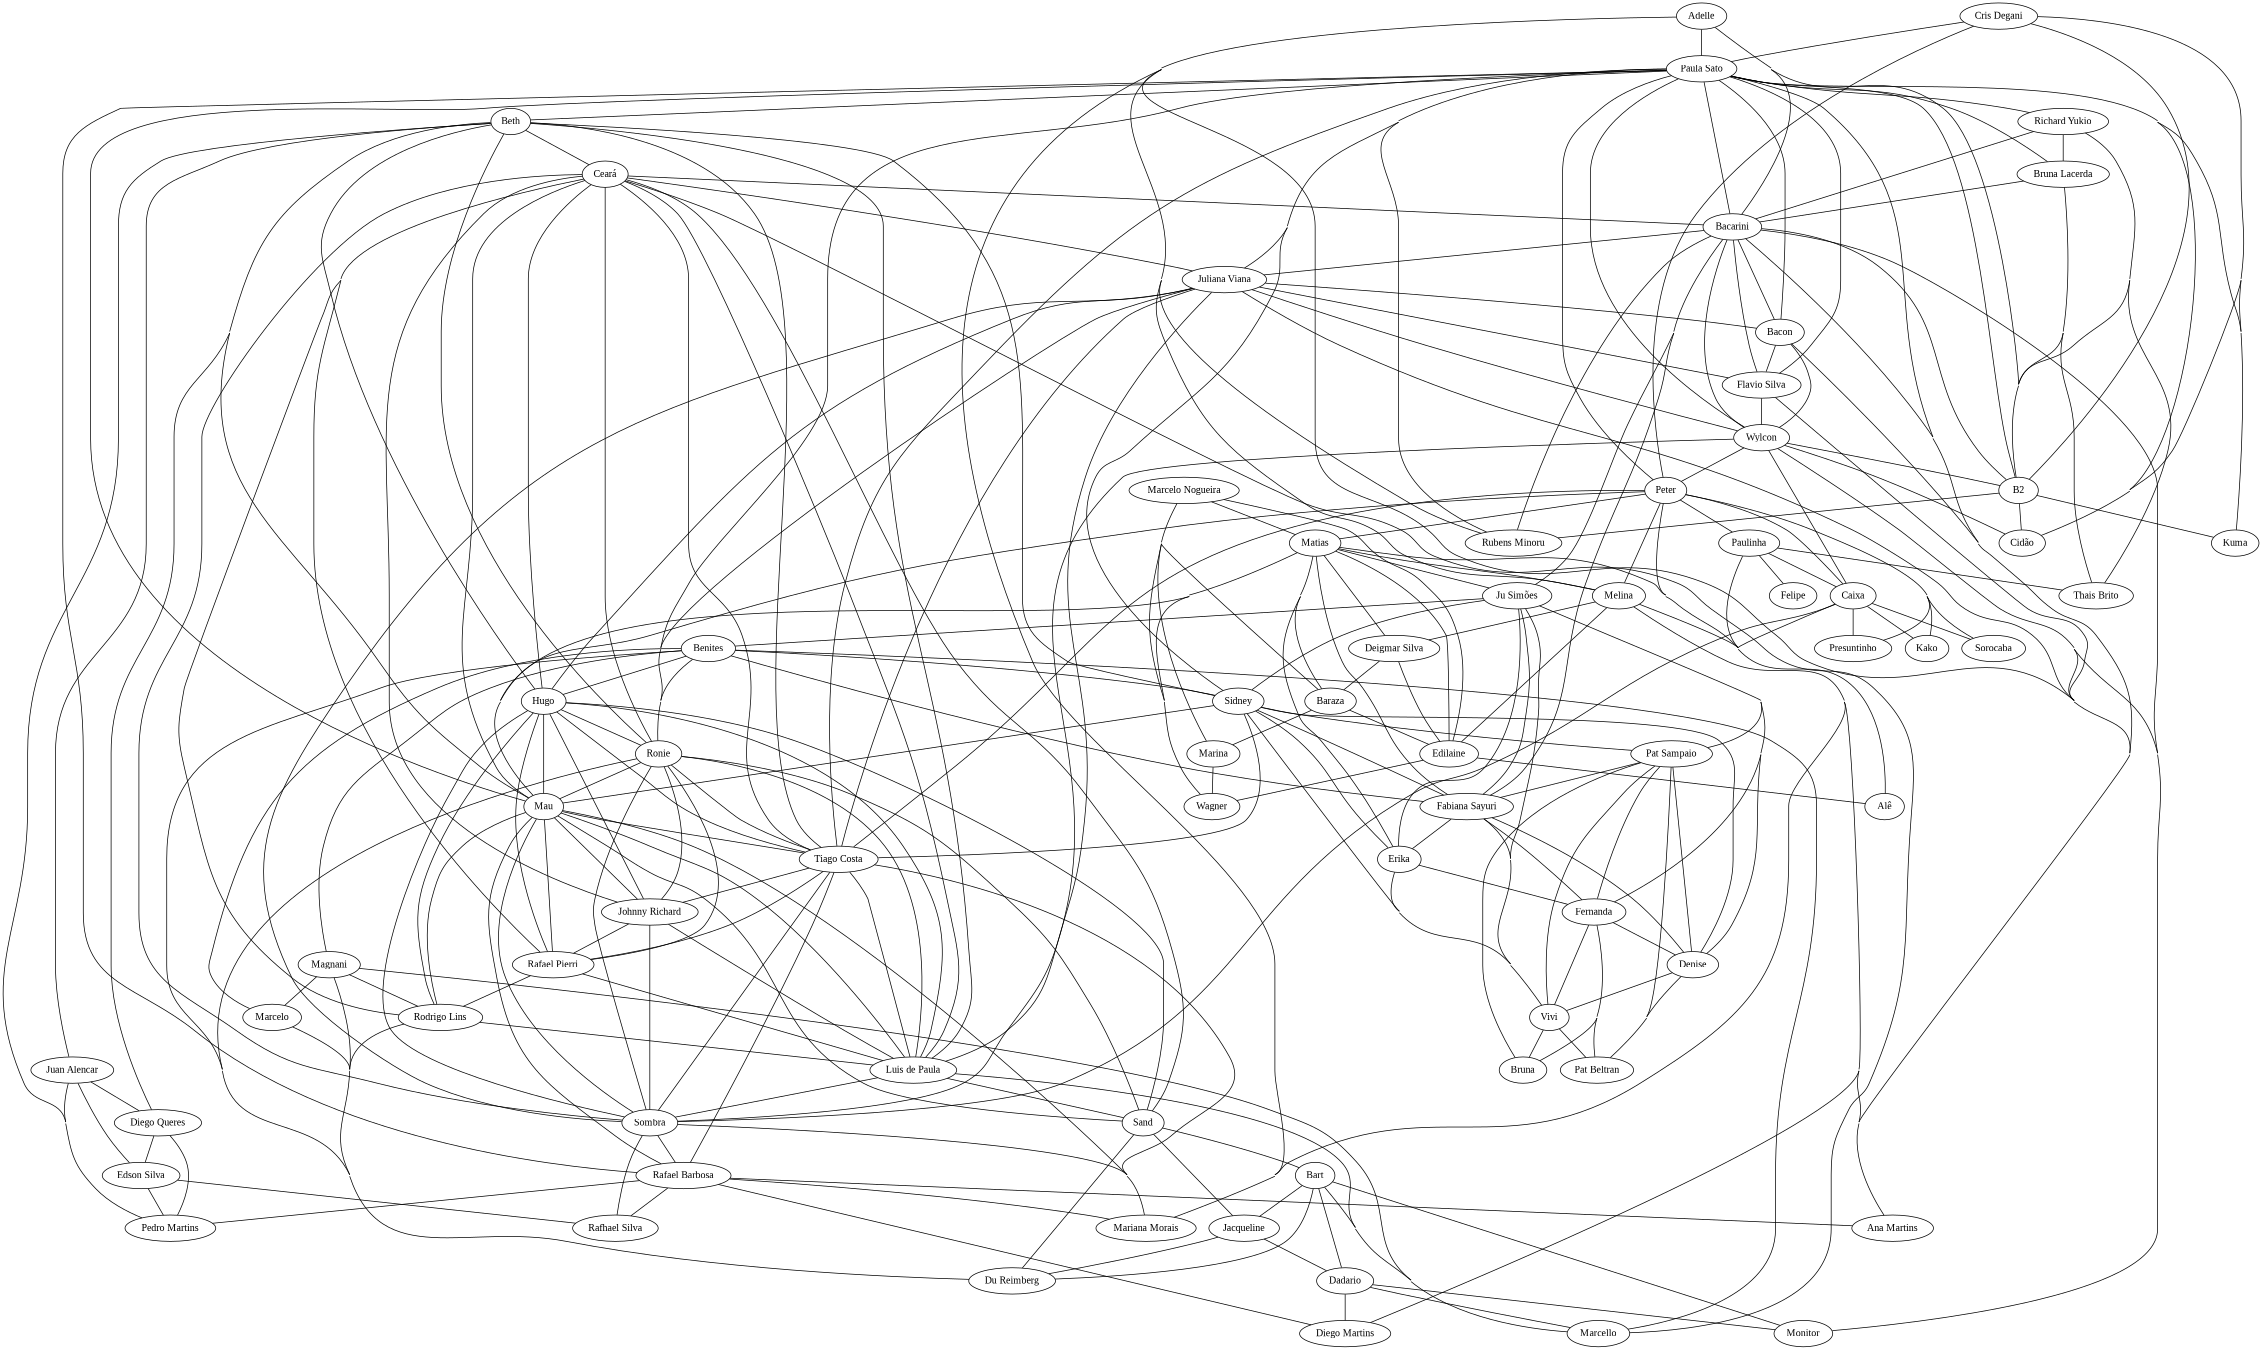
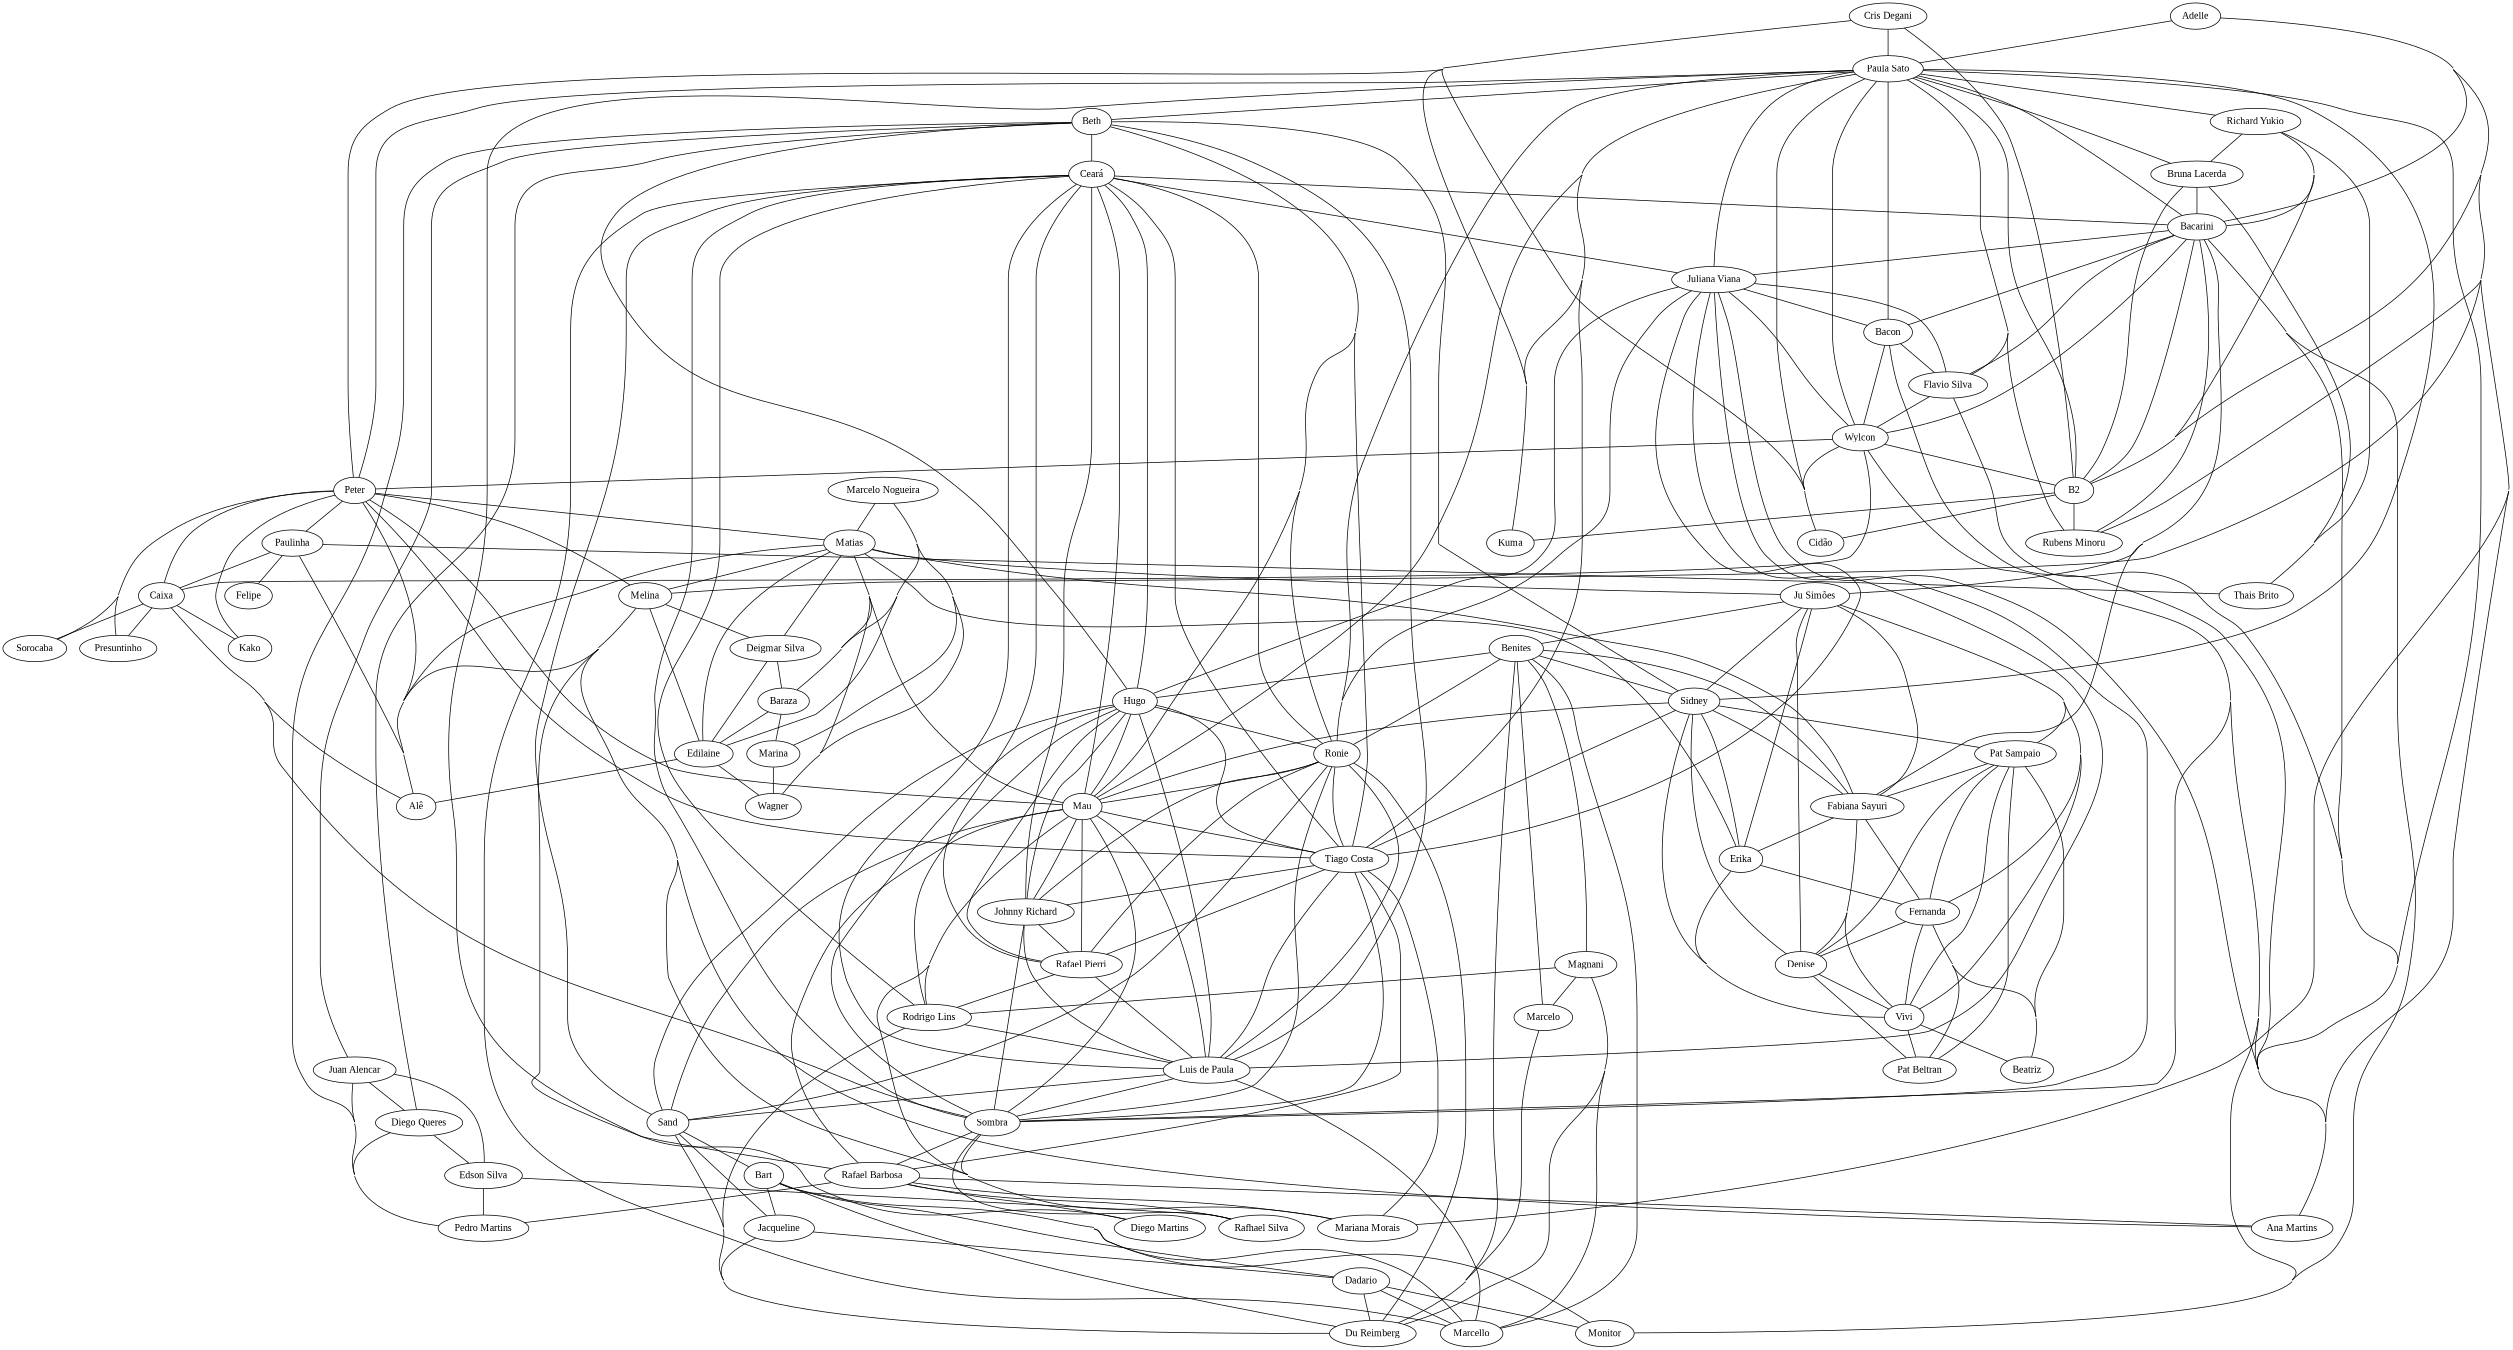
node "Bruna": label "Bruna" -> "Beatriz"
edge "Dadario" -- "Diego Martins": now "Dadario" -- "Du Reimberg"
